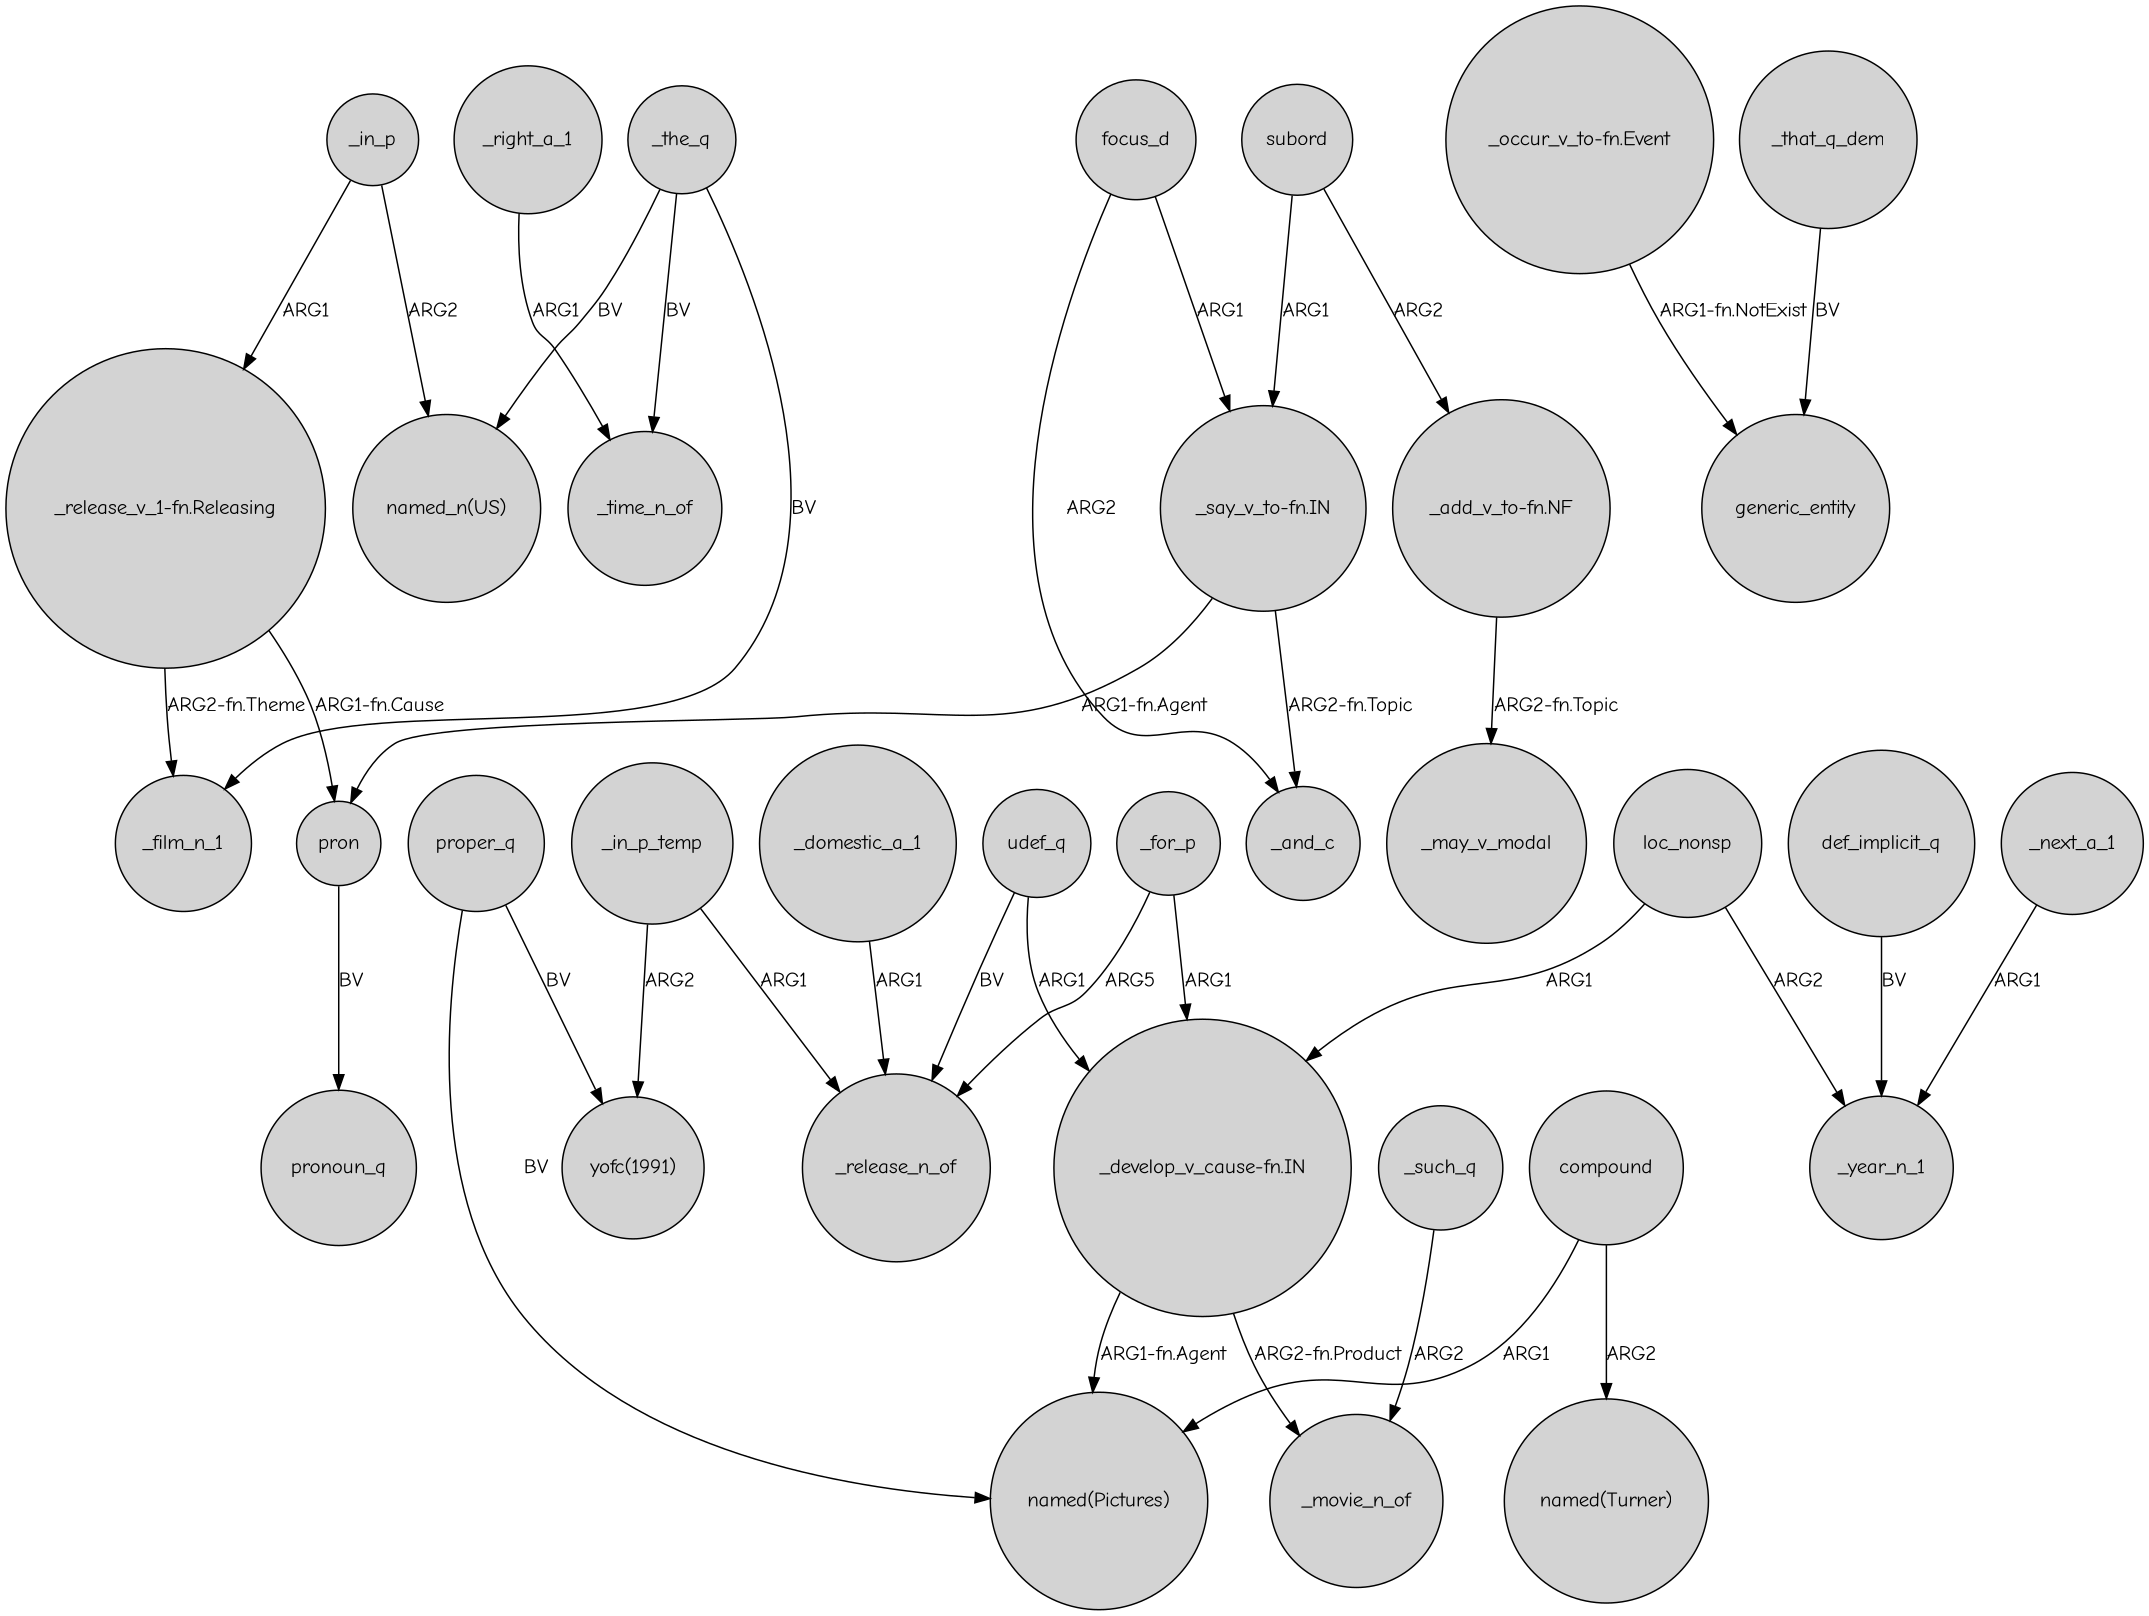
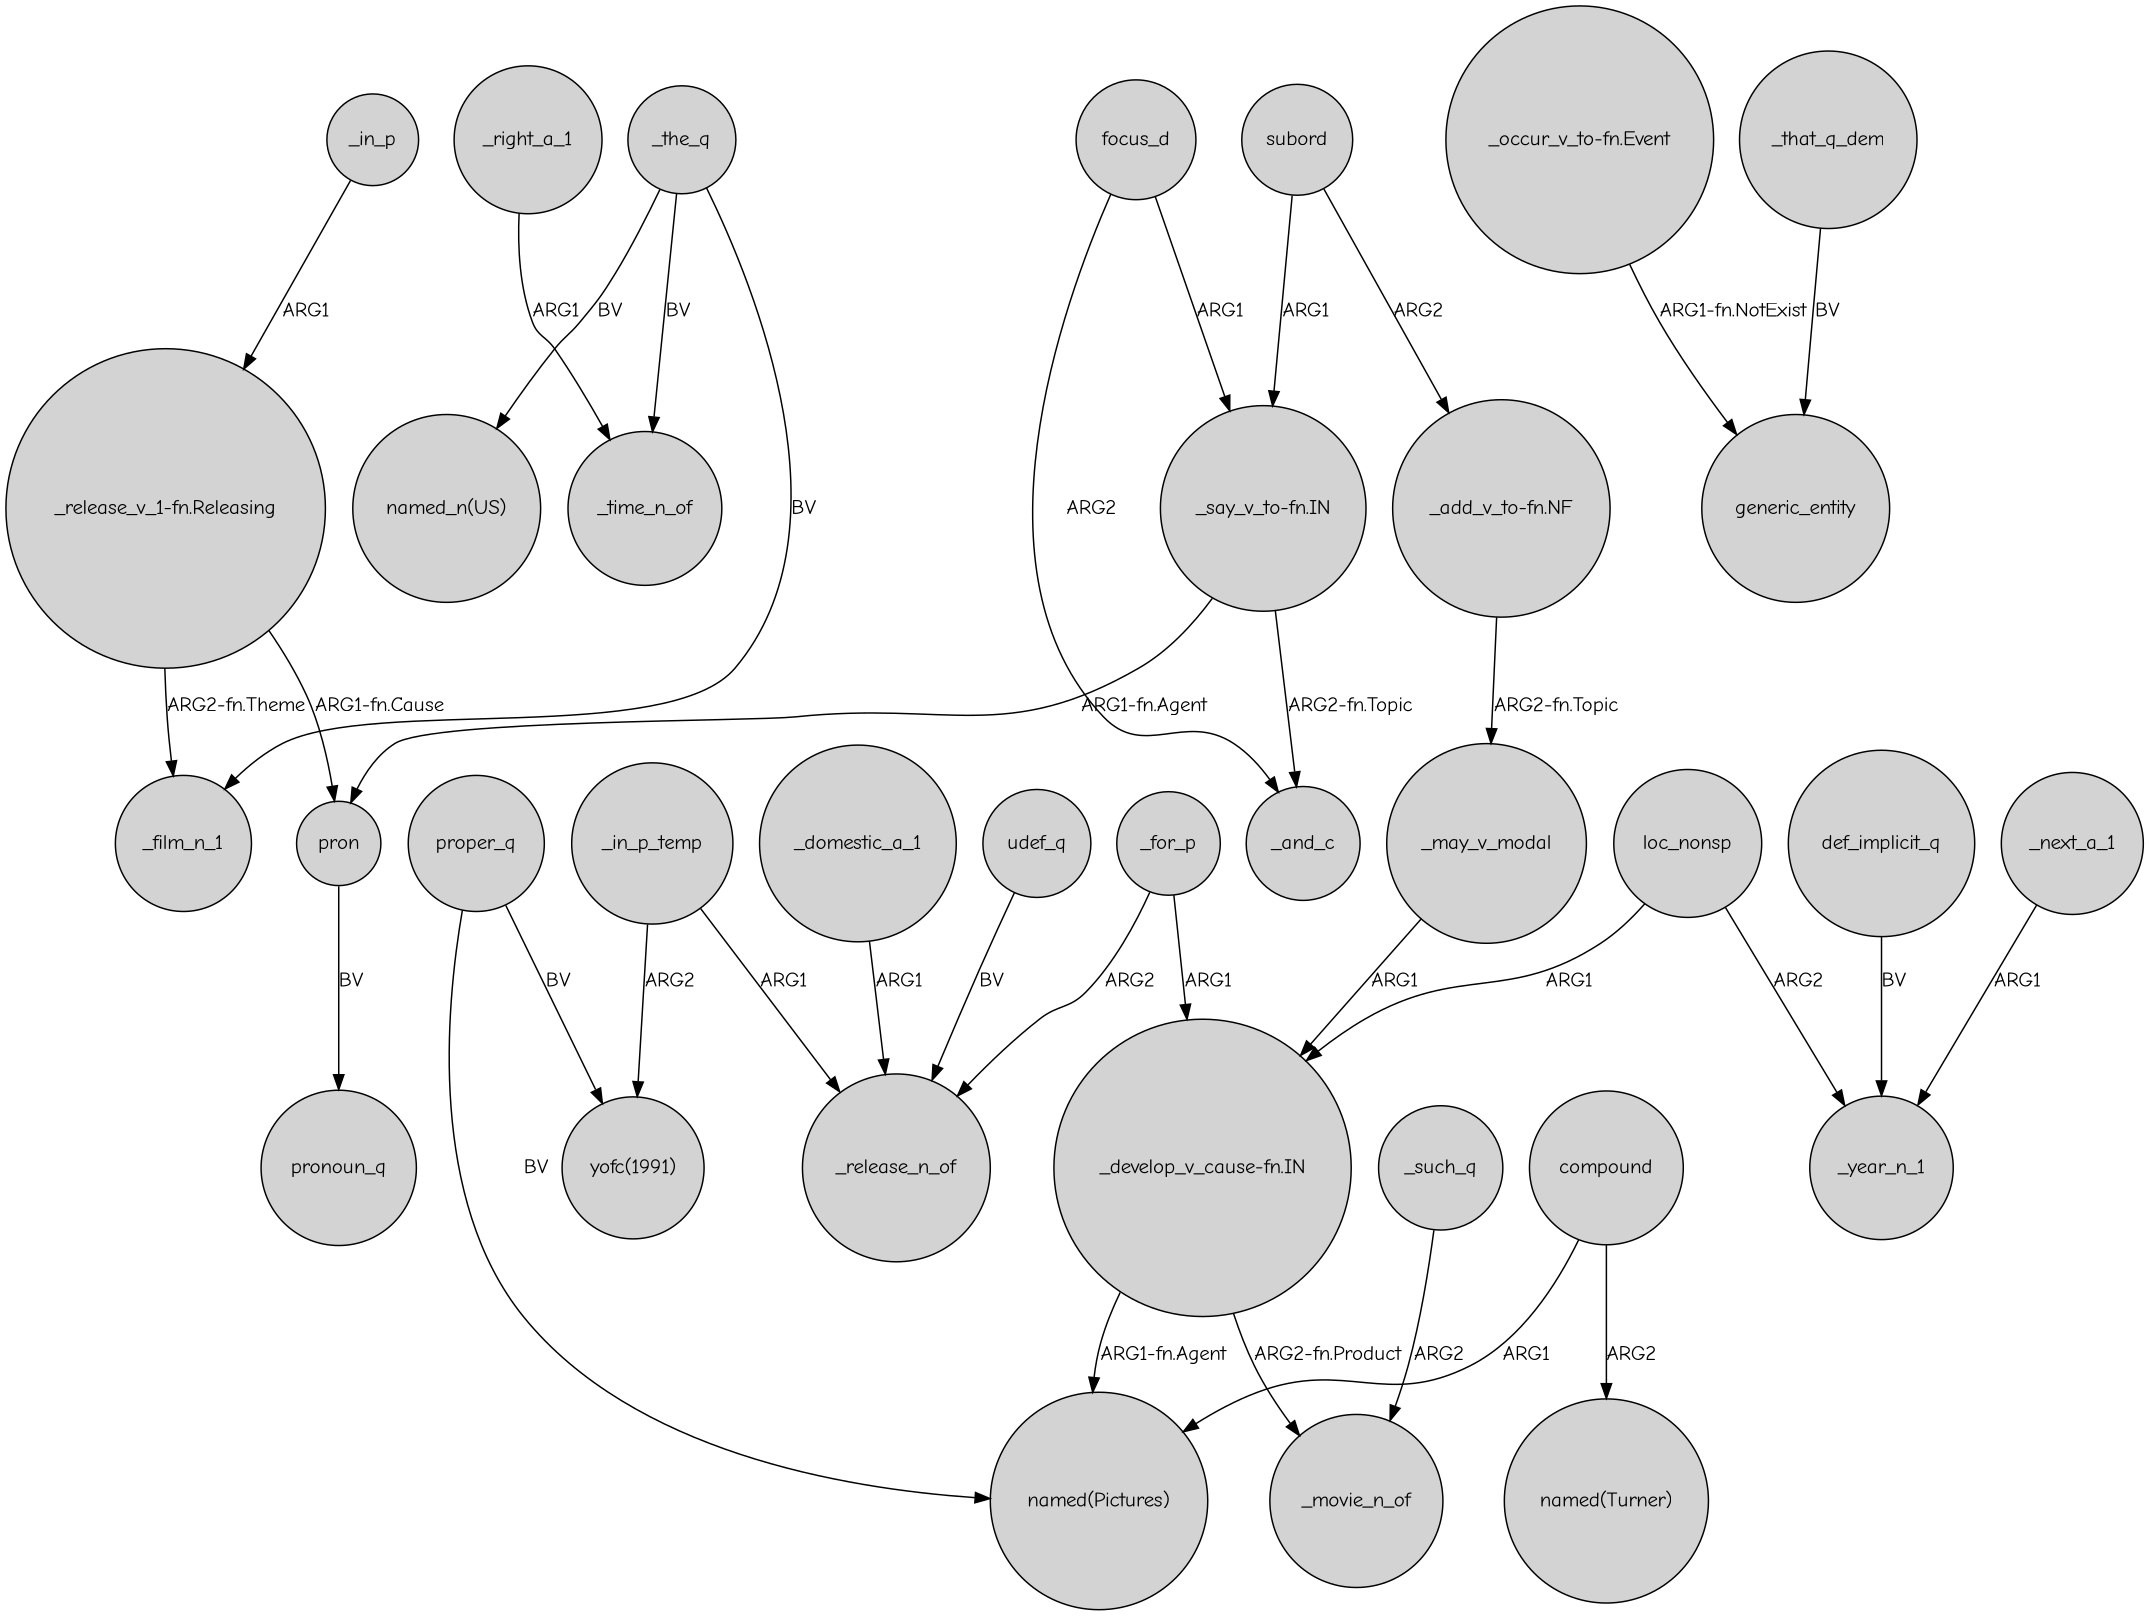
edge "_in_p" -> "named_n(US)": removed, label "ARG2"
edge "_for_p" -> "_release_n_of": label "ARG5" -> "ARG2"
edge "udef_q" -> "_develop_v_cause-fn.IN": now "_may_v_modal" -> "_develop_v_cause-fn.IN"
